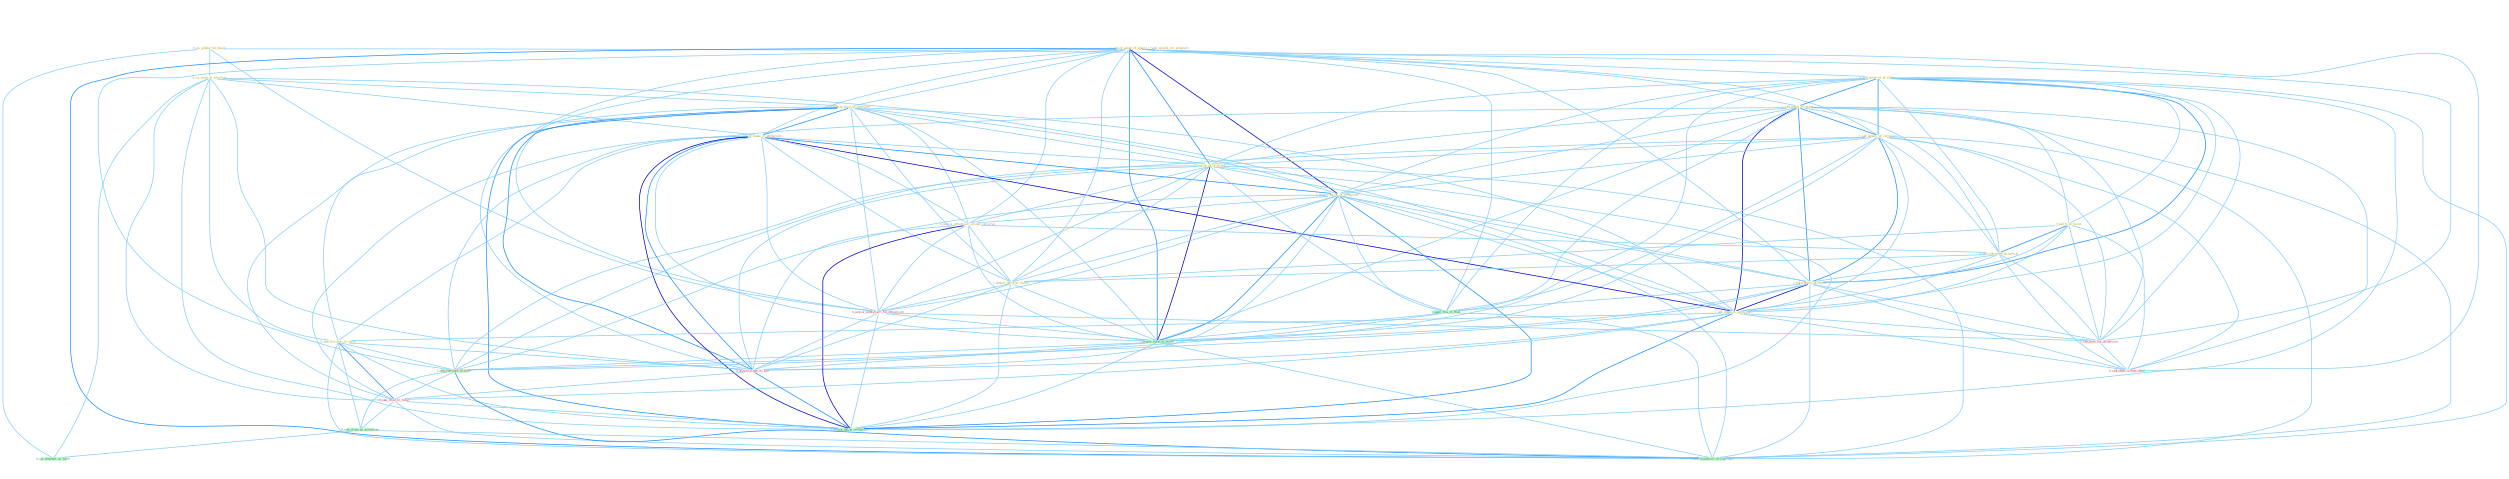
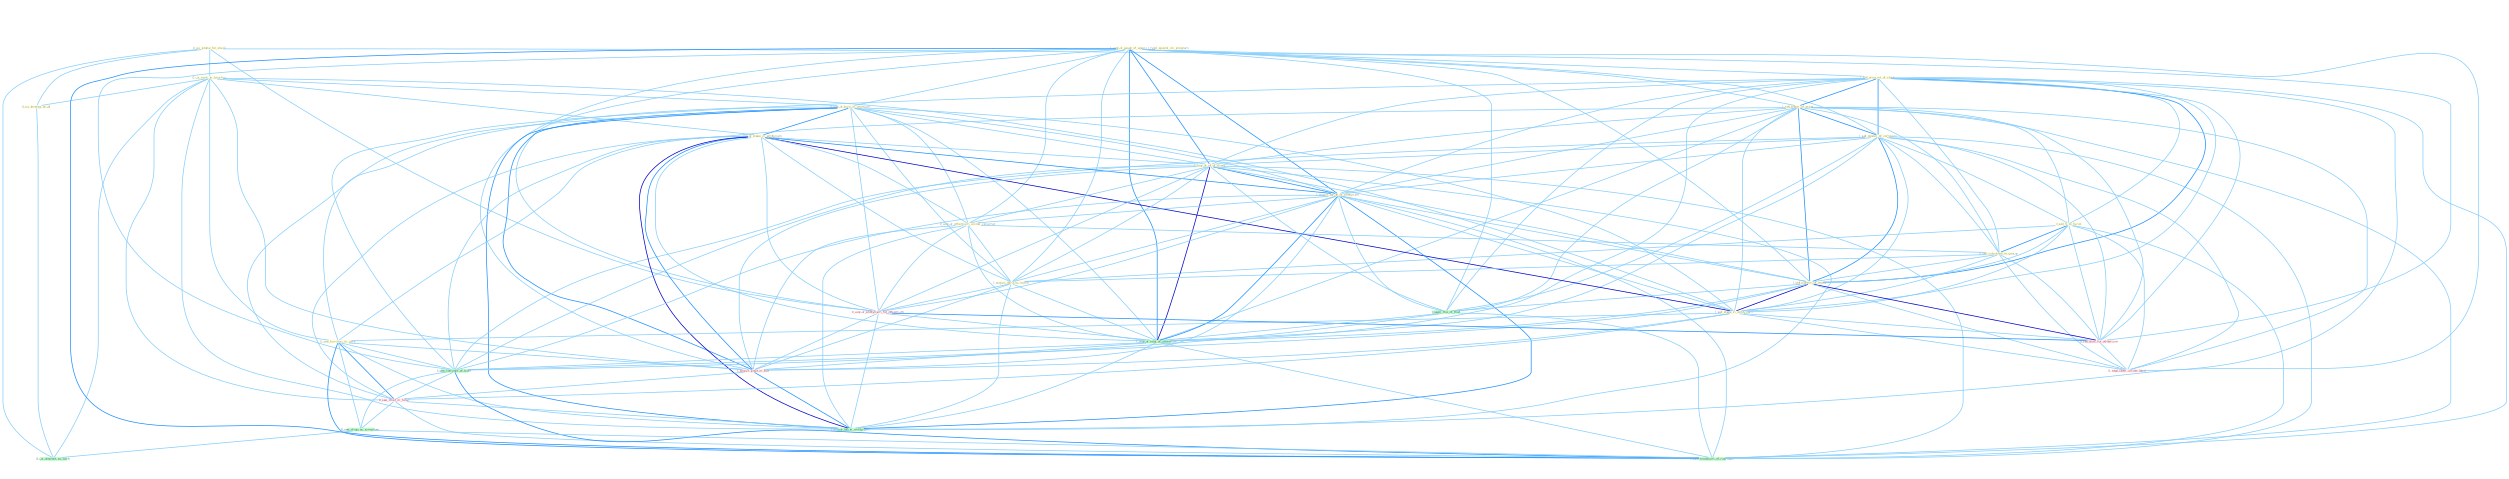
edge "1_acquir_asset_of_agenc" -- "1_acquir_stake_in_entitynam": removed
edge "1_sell_amount_of_stock" -- "1_see_concept_of_both": added
node "0_us_leverag_at_all": added
edge "1_acquir_asset_of_agenc" -- "1_acquir_equiti_of_entitynam": color #0000cd -> #1e90ff
edge "1_sell_dozen_of_compani" -- "0_sell_%_to_fund": added
edge "1_acquir_all_of_share" -- "1_acquir_equiti_of_entitynam": added
edge "1_sell_billion_of_asset" -- "1_sell_stake_in_entitynam": color #0000cd -> #87cefa
edge "0_acquir_othernum_under_circumst" -- "1_acquir_lab_in_entitynam": color #0000cd -> #87cefa
edge "1_sell_portion_of_receiv" -- "0_sell_divis_for_othernum": color #87cefa -> #0000cd
edge "0_acquir_entitynam_for_othernum" -- "0_sell_divis_for_othernum": color #87cefa -> #1e90ff
node "1_acquir_total_of_share": label "1_acquir_total_of_share" -> "1_acquir_total_of_othernum"
node "1_see_concept_of_both": fontcolor #b22222 -> #2f4f4f
node "0_acquir_posit_in_bid": label "0_acquir_posit_in_bid" -> "1_acquir_posit_in_bid"
node "0_sell_cloth_under_label": label "0_sell_cloth_under_label" -> "0_total_cloth_under_label"
edge "1_sell_portion_of_receiv" -- "1_see_modicum_of_normalci": now "0_sell_%_to_fund" -- "1_see_modicum_of_normalci"
edge "1_sell_stake_in_entitynam" -- "1_acquir_lab_in_entitynam": removed
edge "0_see_function_in_case" -- "1_see_modicum_of_normalci": color #87cefa -> #1e90ff
